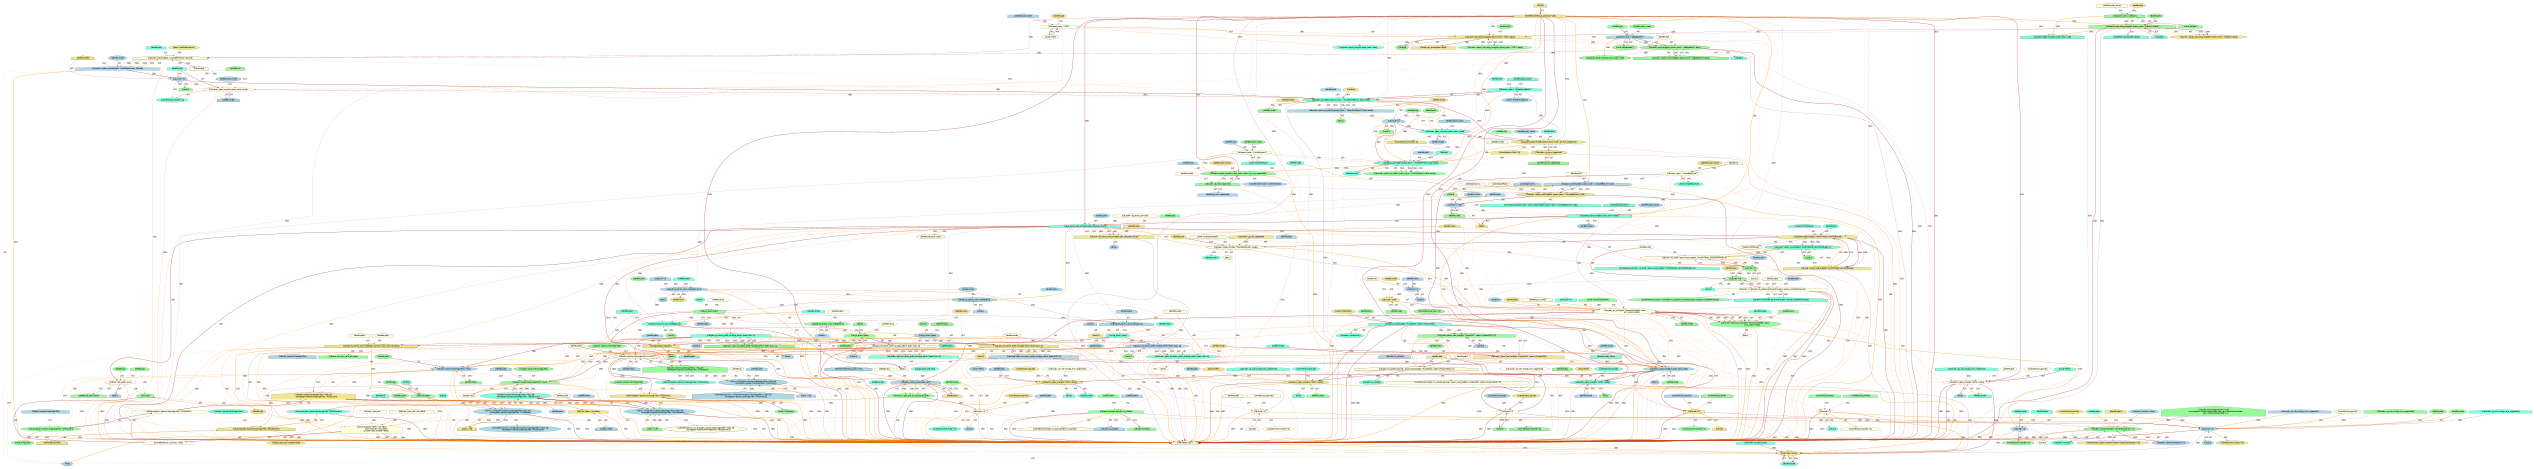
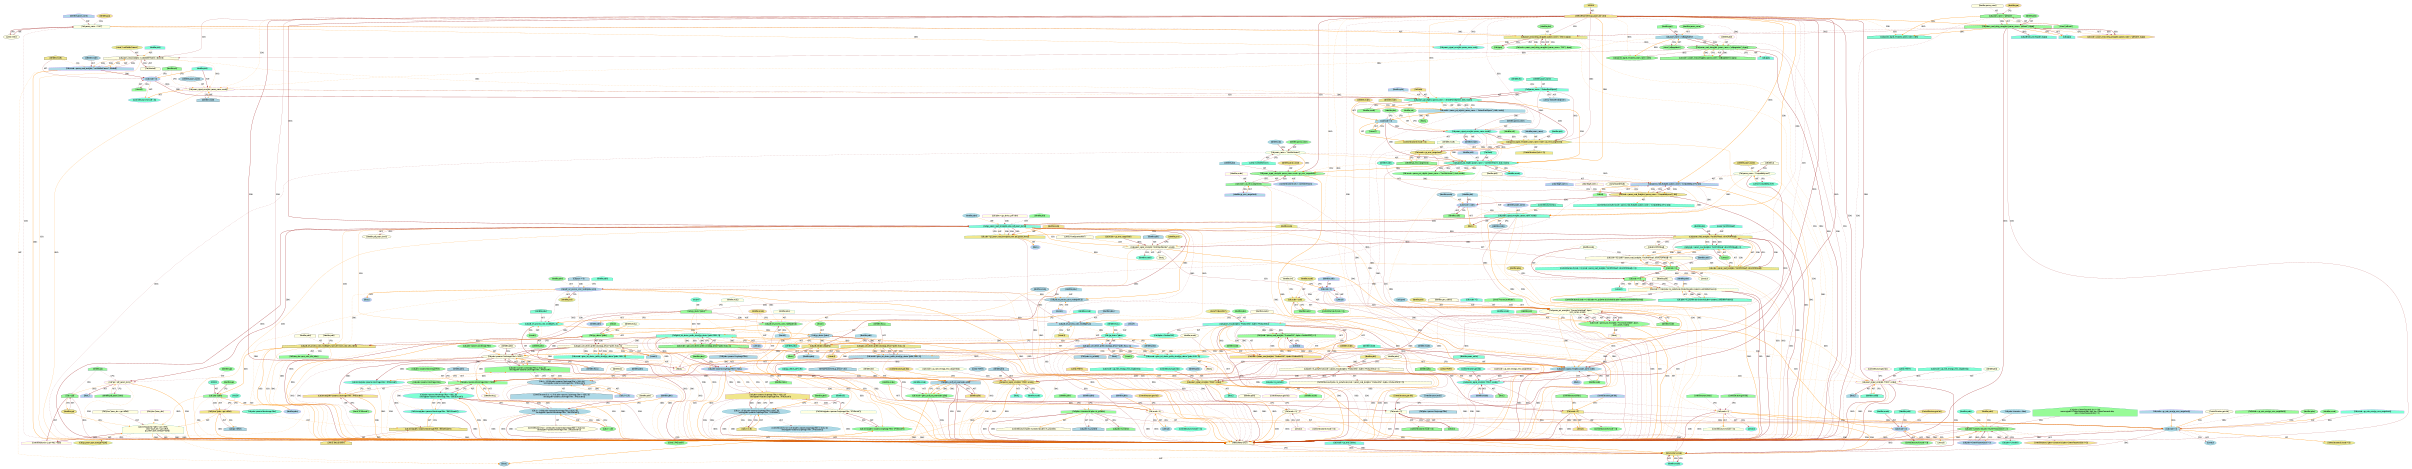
node "(Call,pdf_dsc_process(pdev, &ppa))": removed
node "(Call,cl < 1.4f)": shape house -> ellipse
